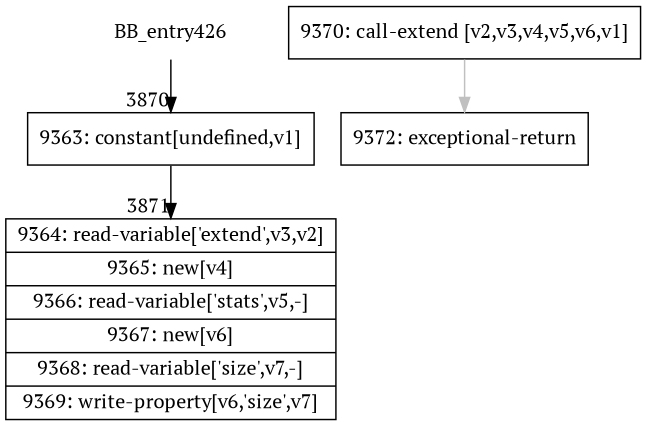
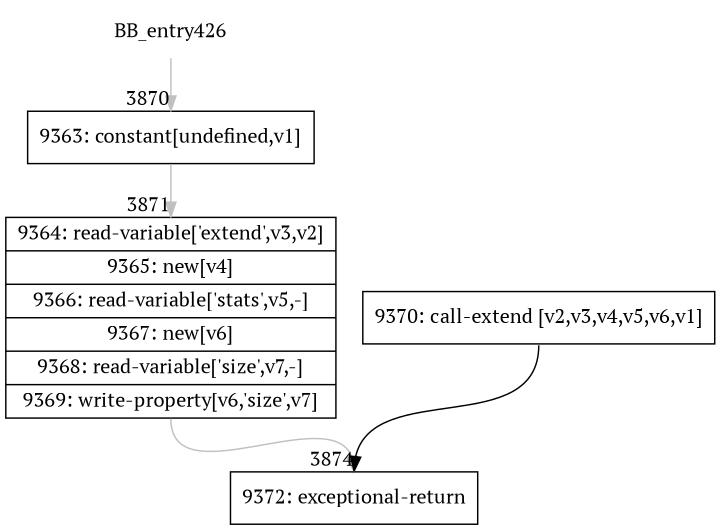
edge "BB_entry426" -> "9363: constant[undefined,v1]": color black -> gray
edge "9370: call-extend [v2,v3,v4,v5,v6,v1]" -> "9372: exceptional-return": color gray -> black
edge "9363: constant[undefined,v1]" -> "9364: read-variable['extend',v3,v2]": color black -> gray
edge "9364: read-variable['extend',v3,v2]" -> "9372: exceptional-return": added
